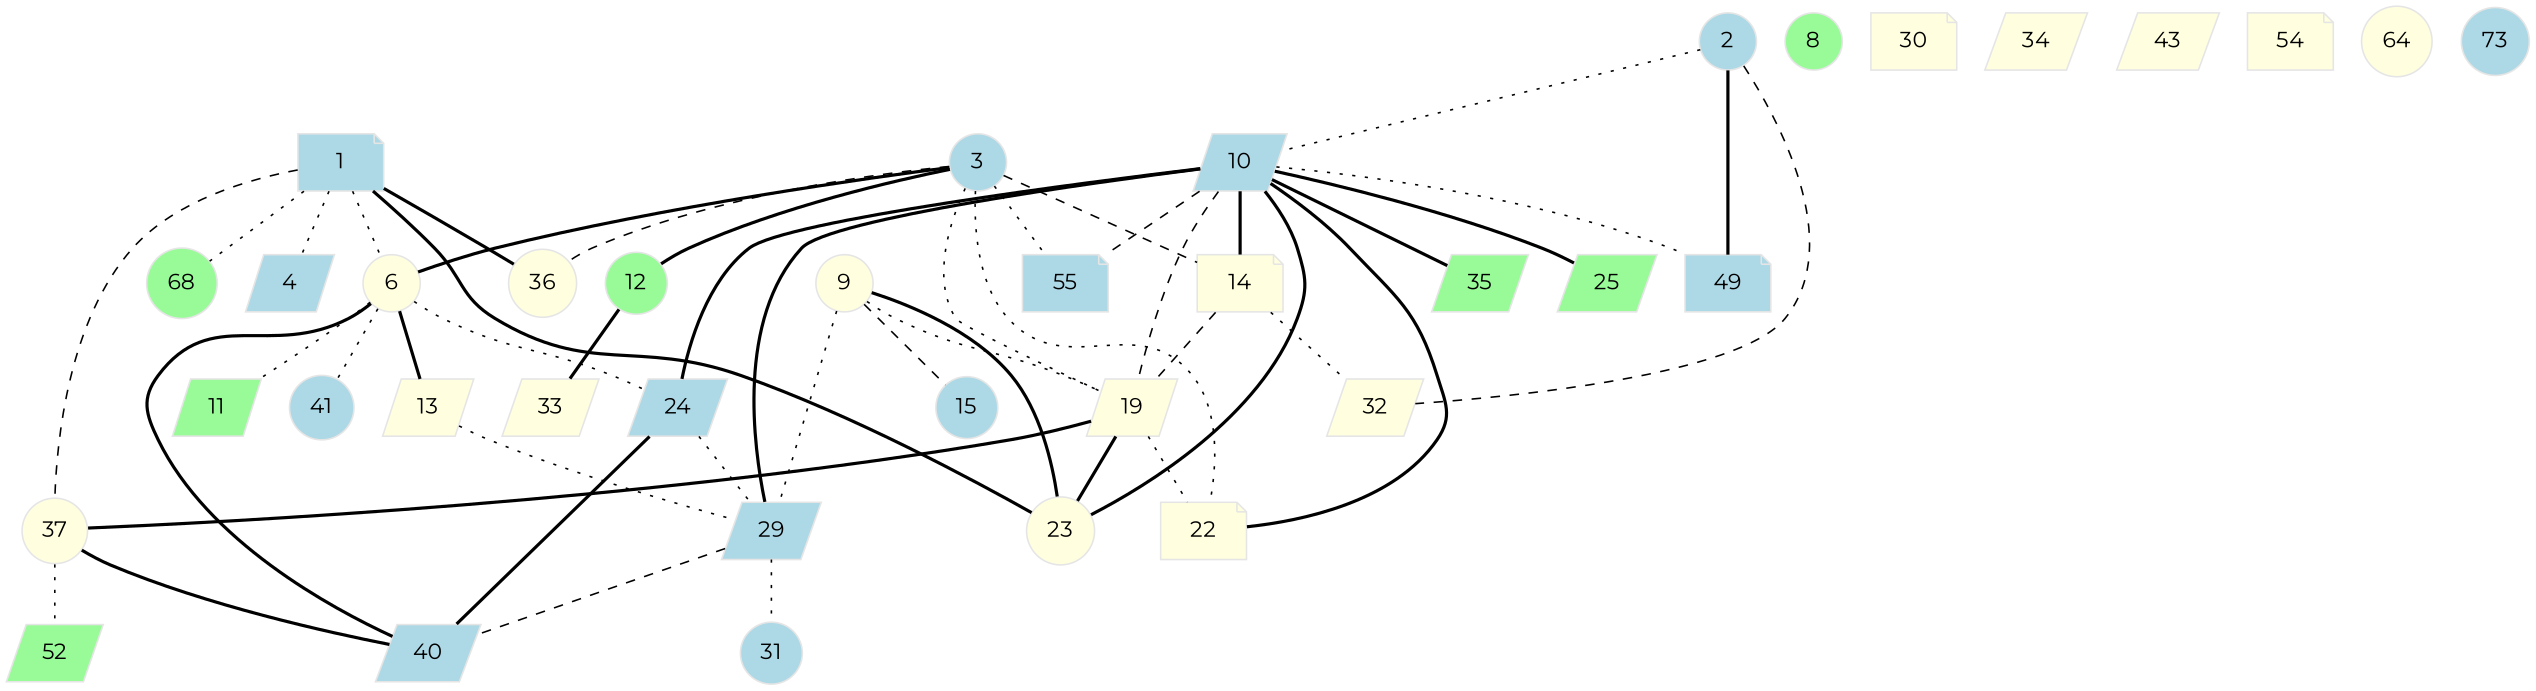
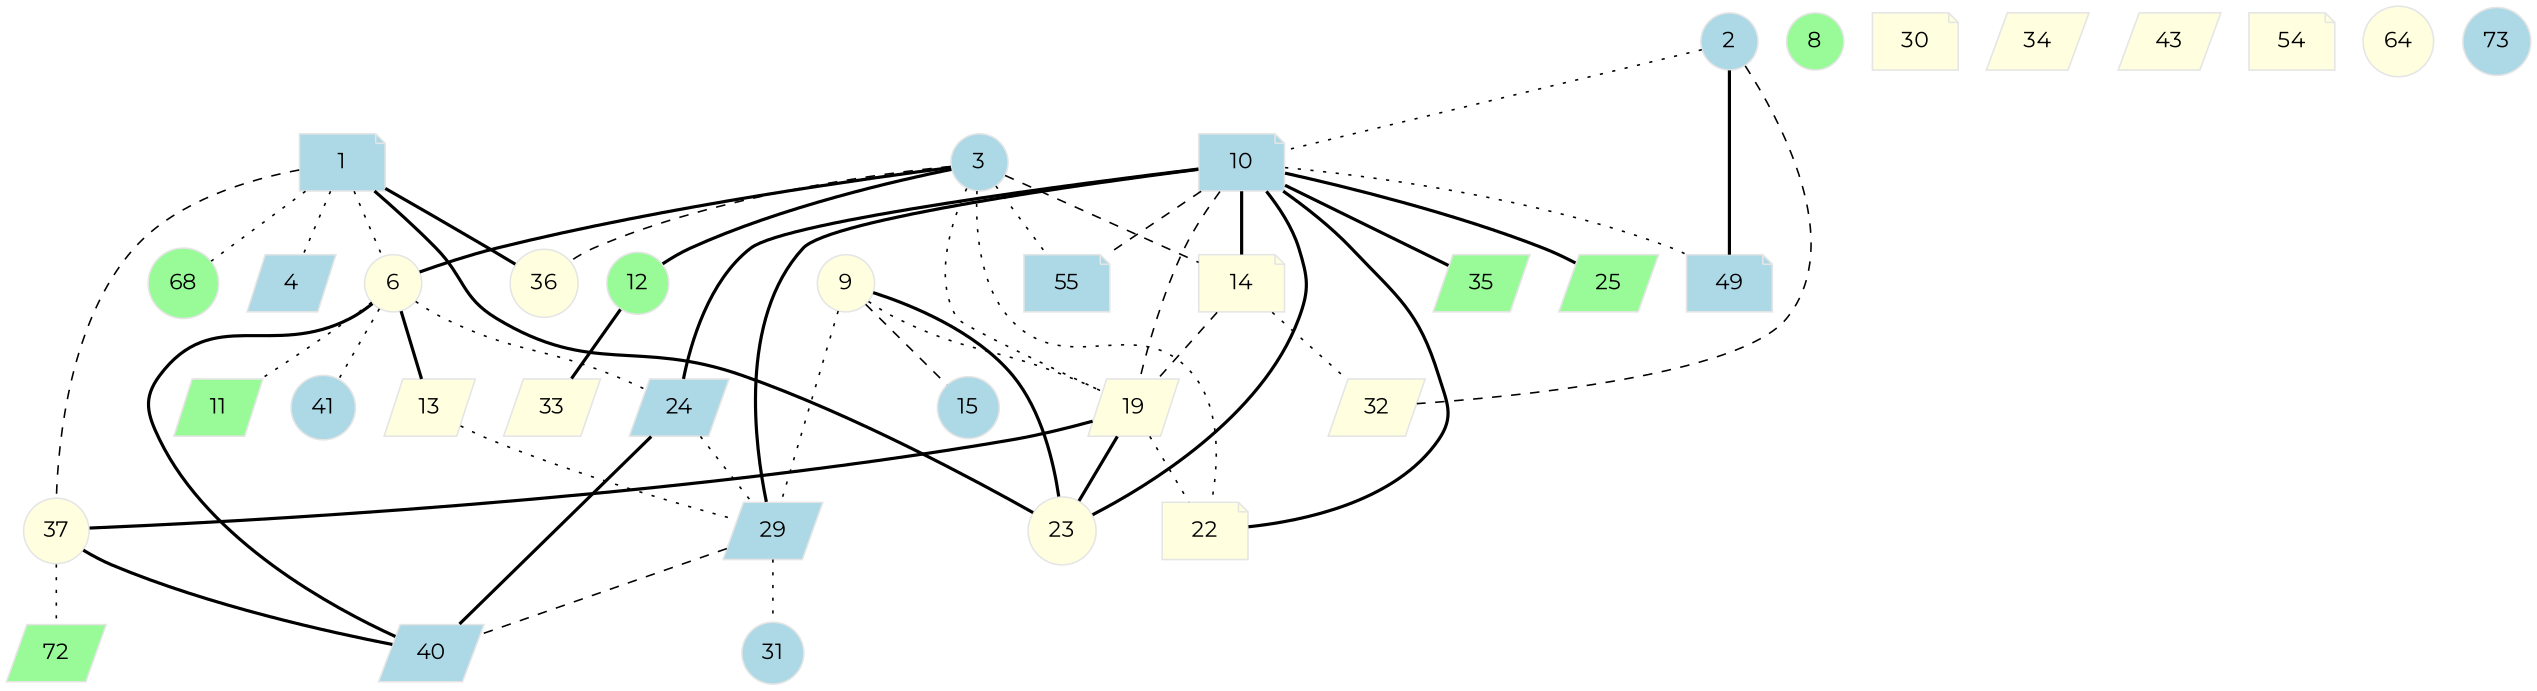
node "10": shape parallelogram -> note
node "52": label "52" -> "72"
